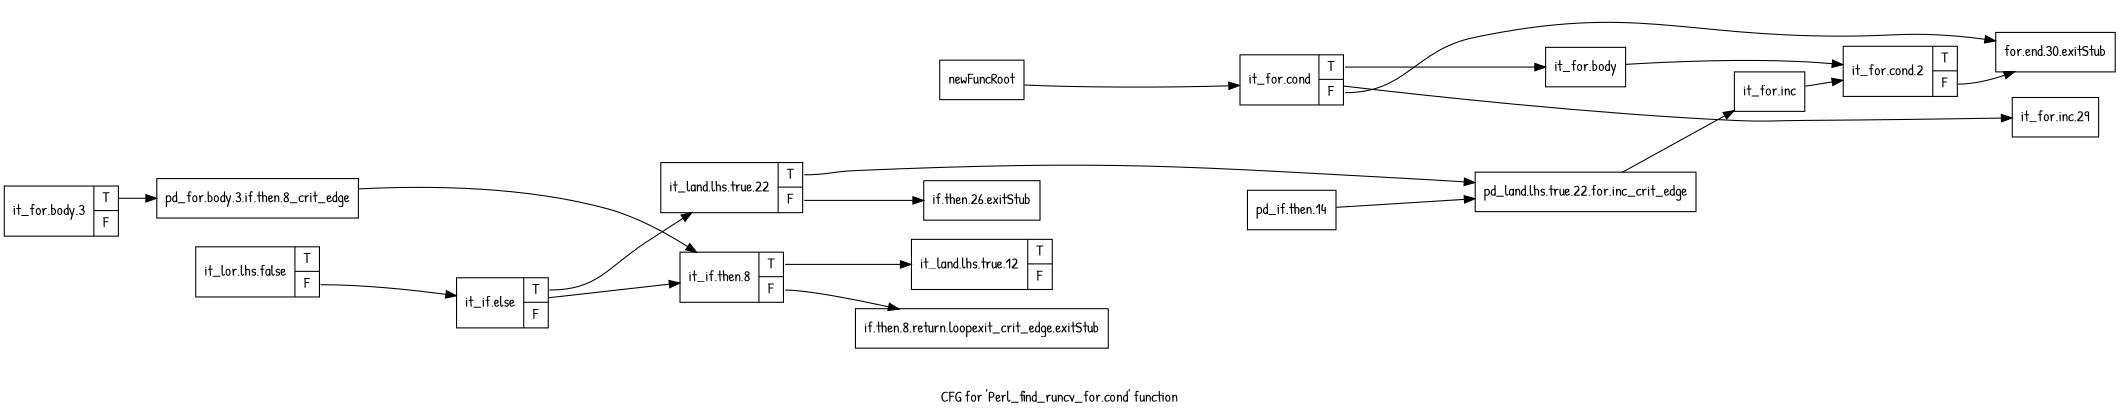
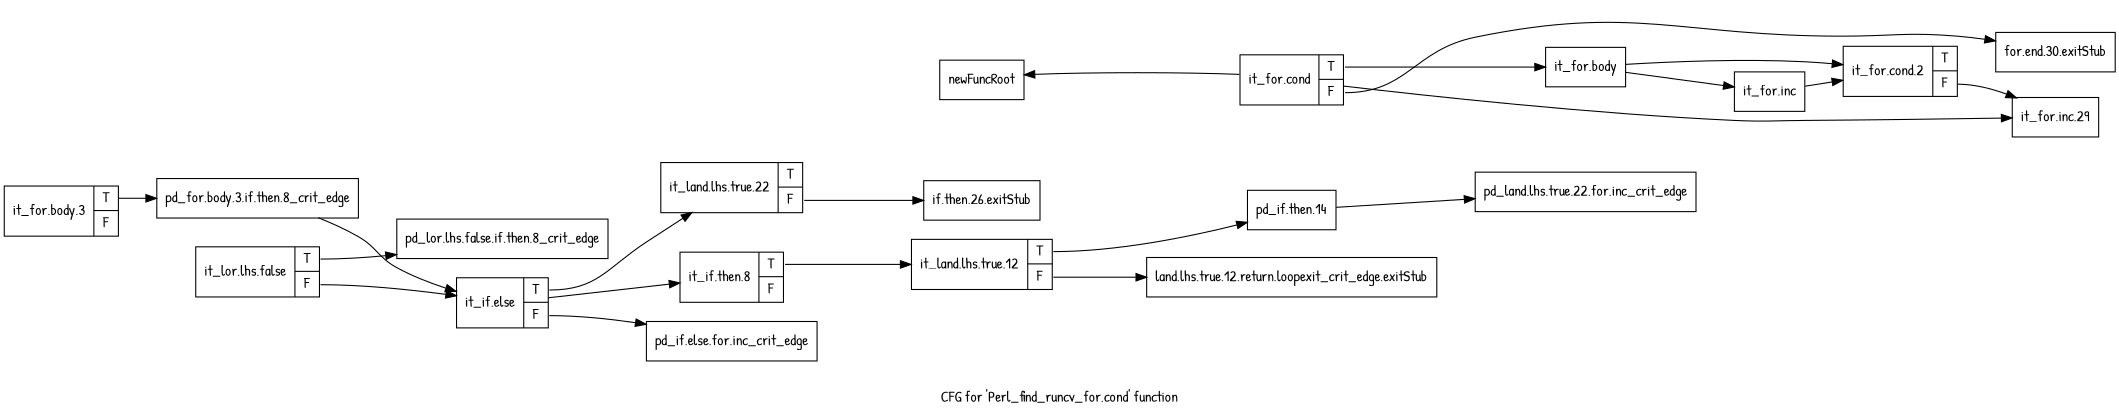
edge "it_for.cond.2" -> "for.end.30.exitStub": now "it_for.cond.2" -> "it_for.inc.29"
edge "newFuncRoot" -> "it_for.cond": reversed
edge "pd_land.lhs.true.22.for.inc_crit_edge" -> "it_for.inc": now "it_for.body" -> "it_for.inc"
edge "it_land.lhs.true.22" -> "pd_land.lhs.true.22.for.inc_crit_edge": removed
edge "pd_for.body.3.if.then.8_crit_edge" -> "it_if.then.8": now "pd_for.body.3.if.then.8_crit_edge" -> "it_if.else"
node "pd_lor.lhs.false.if.then.8_crit_edge": added
edge "it_land.lhs.true.12" -> "pd_if.then.14": added
node "land.lhs.true.12.return.loopexit_crit_edge.exitStub": added
node "if.then.8.return.loopexit_crit_edge.exitStub": removed
node "pd_if.else.for.inc_crit_edge": added
